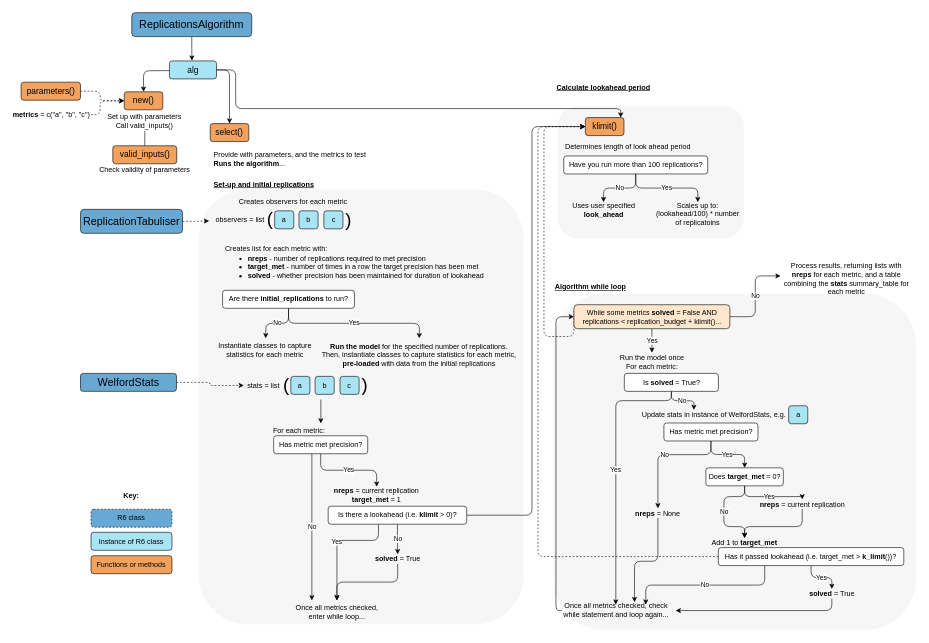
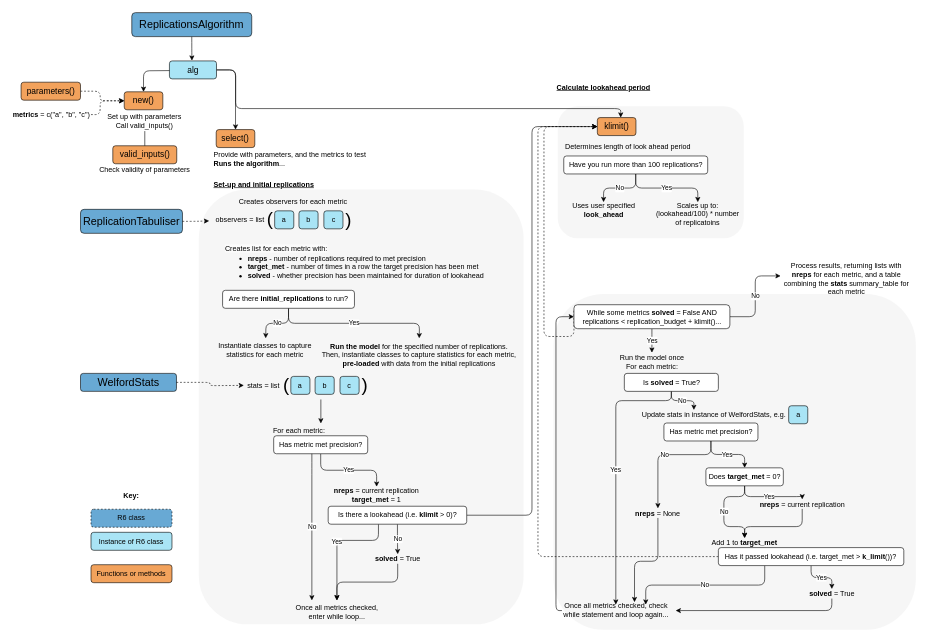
node "klimit()": moved (605, 126) -> (617, 126)
node "select()": moved (230, 132) -> (236, 138)
node "Algorithm while loop": removed
node "While some metrics solved = False AND replications < replication_budget + klimit()...": fillcolor #ffe6cc -> #ffffff
node "Functions or methods": moved (132, 565) -> (132, 574)
